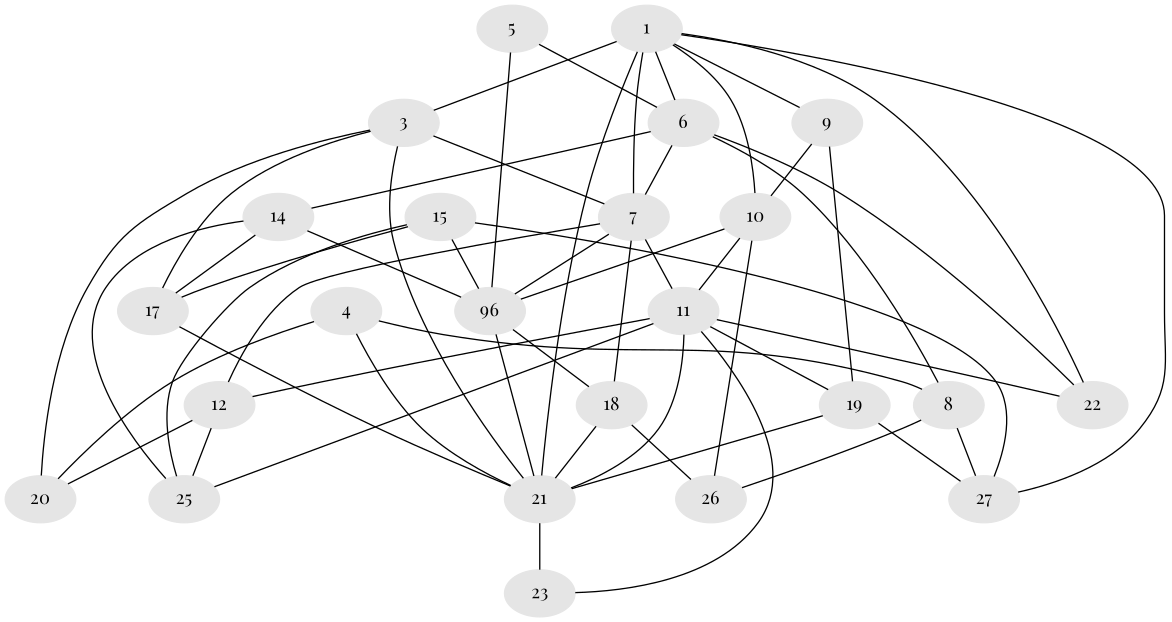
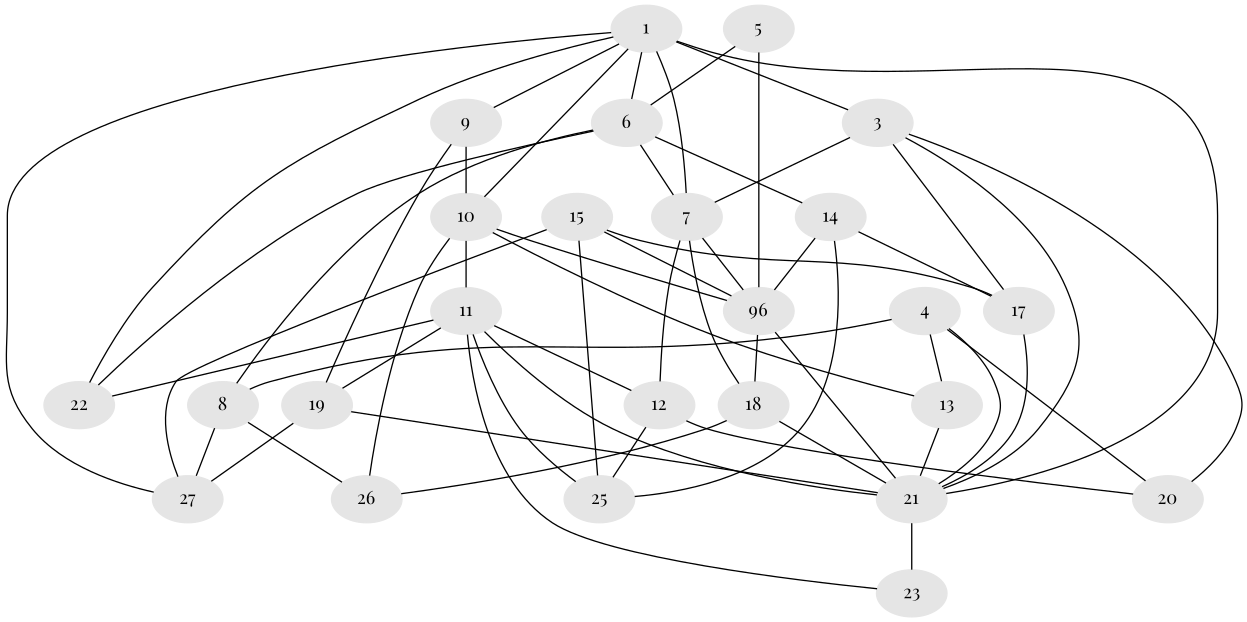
edge "7" -- "11": removed
node "13": added
